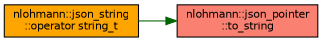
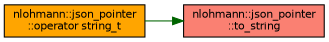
node "nlohmann::json_string ::operator string_t": label "nlohmann::json_string ::operator string_t" -> "nlohmann::json_pointer ::operator string_t"
